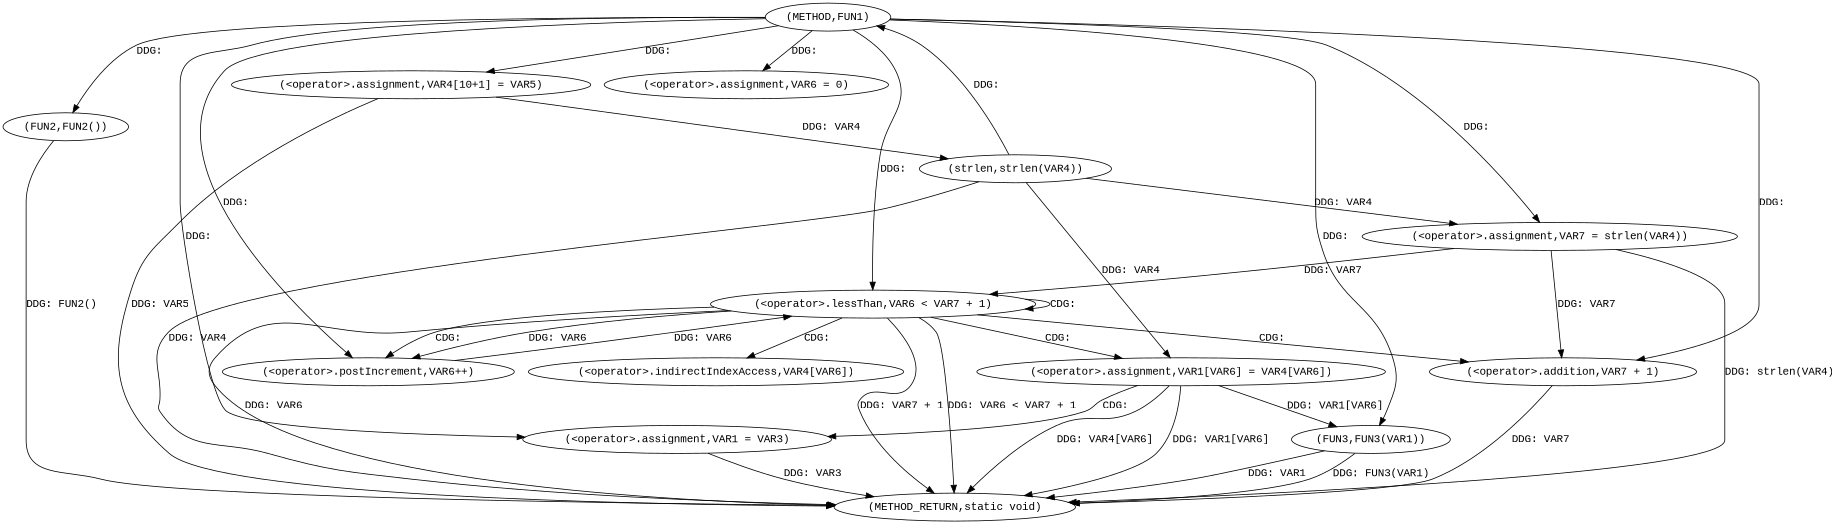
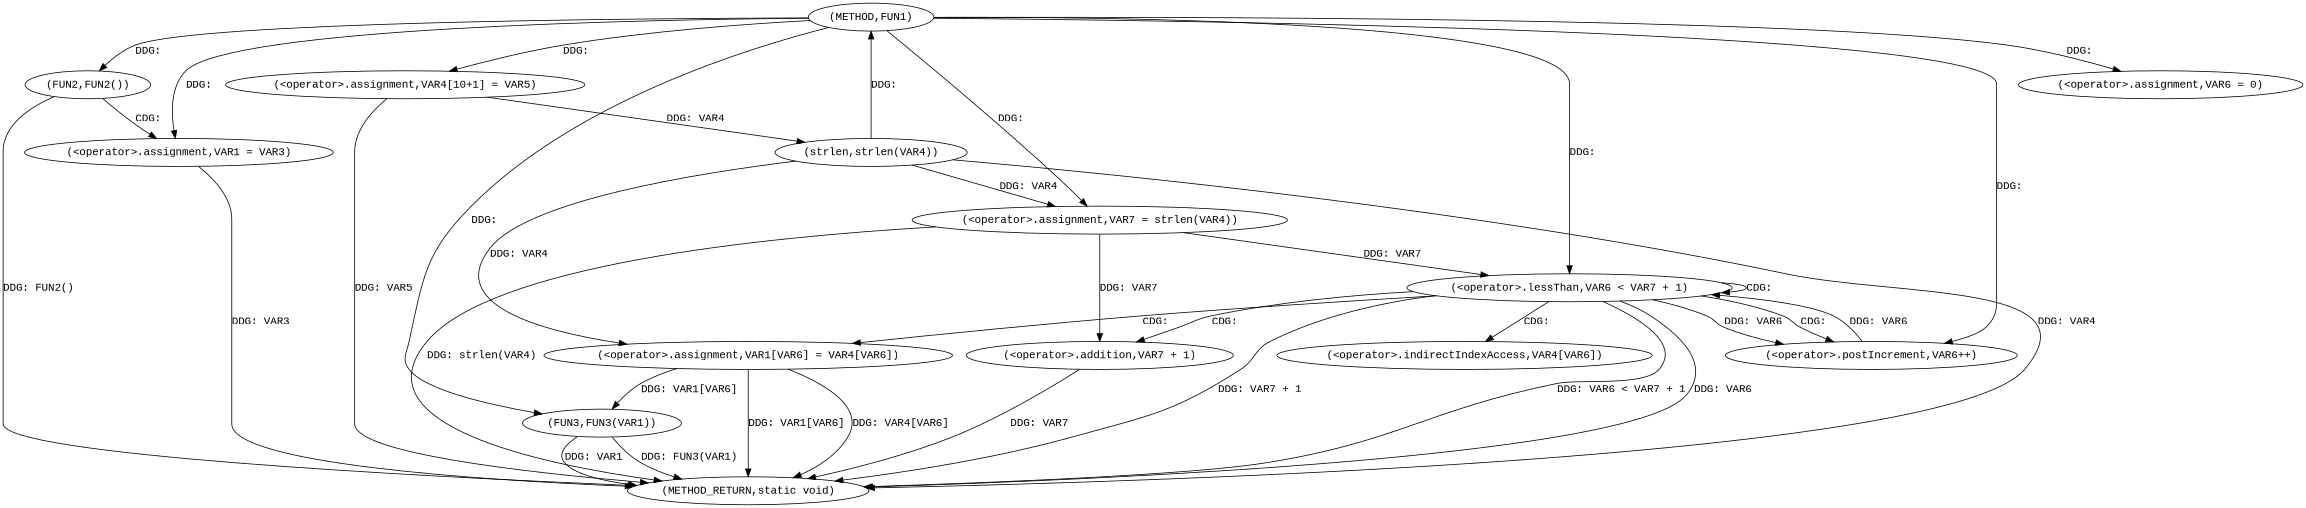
edge "(METHOD,FUN1)" -> "(<operator>.addition,VAR7 + 1)": removed, label "DDG:"
edge "(<operator>.assignment,VAR1[VAR6] = VAR4[VAR6])" -> "(<operator>.assignment,VAR1 = VAR3)": now "(FUN2,FUN2())" -> "(<operator>.assignment,VAR1 = VAR3)"
